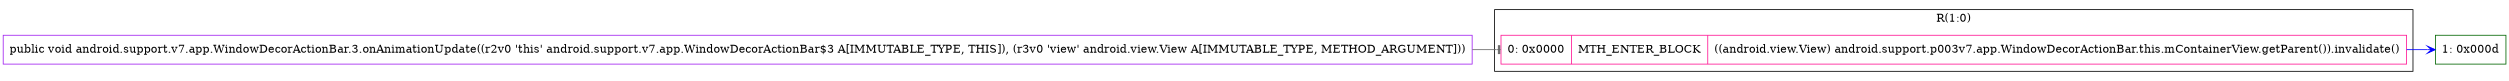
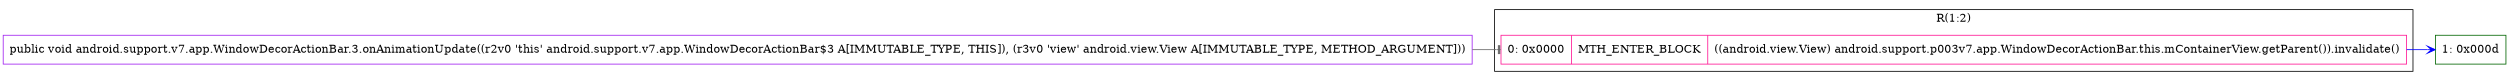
cluster "R(1:0)": label "R(1:0)" -> "R(1:2)"
